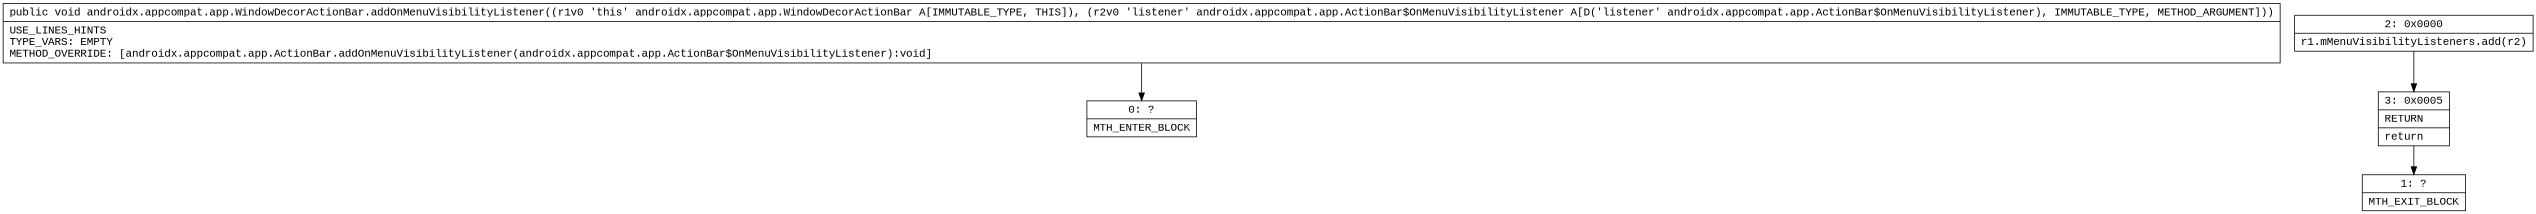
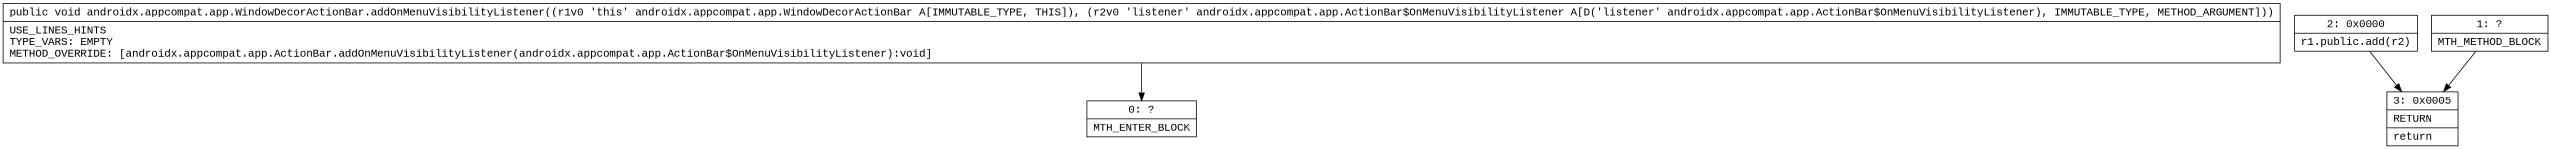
node "2: 0x0000": text "r1.mMenuVisibilityListeners.add(r2)" -> "r1.public.add(r2)"
edge "3: 0x0005" -> "1: ?": reversed
node "1: ?": text "MTH_EXIT_BLOCK" -> "MTH_METHOD_BLOCK"
